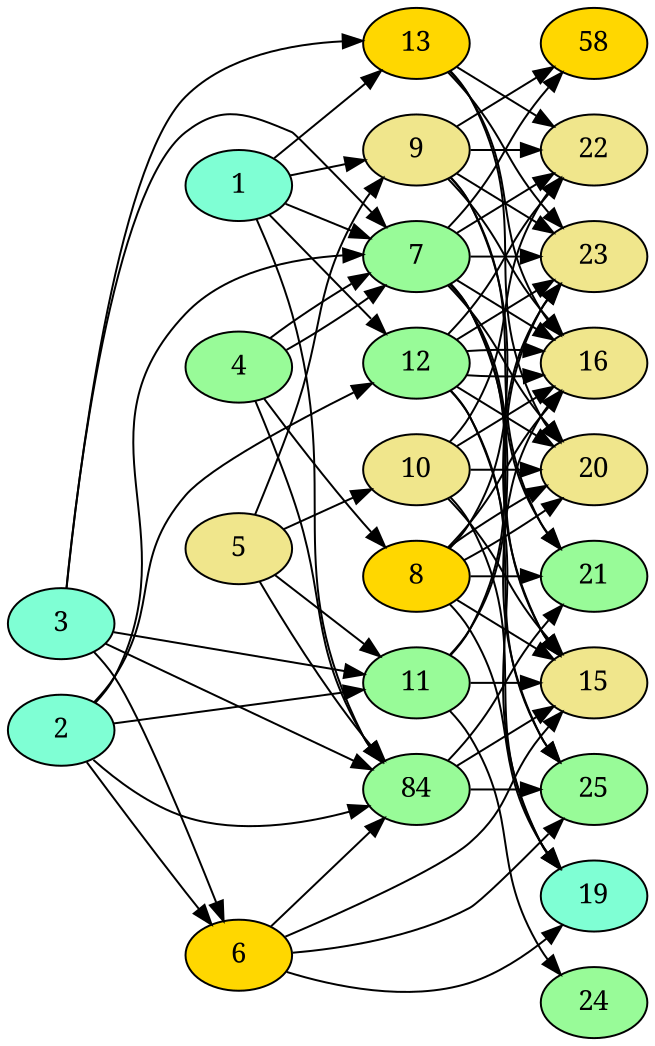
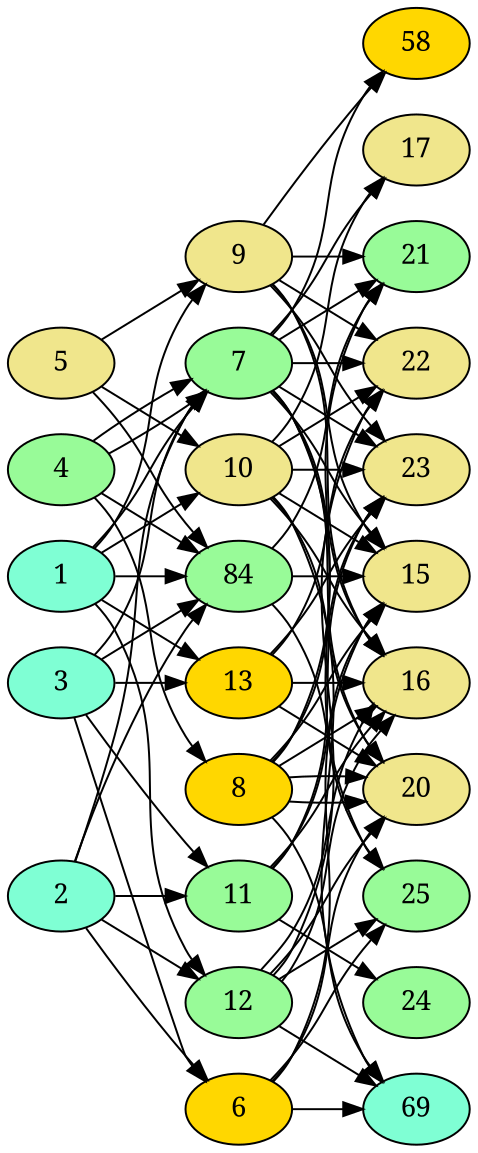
node "17": added
edge "12" -> "23": now "10" -> "23"
edge "1" -> "10": added
edge "5" -> "11": removed
edge "6" -> "84": now "6" -> "20"
node "19": label "19" -> "69"
